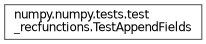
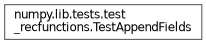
node "numpy.numpy.tests.test _recfunctions.TestAppendFields": label "numpy.numpy.tests.test _recfunctions.TestAppendFields" -> "numpy.lib.tests.test _recfunctions.TestAppendFields"
